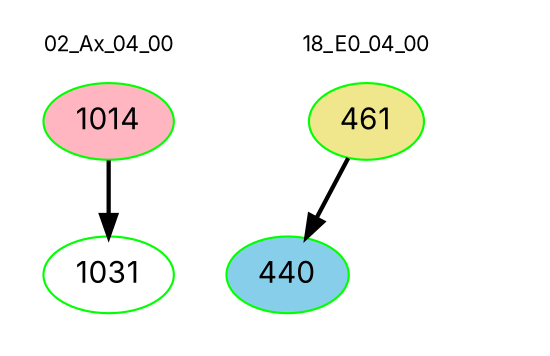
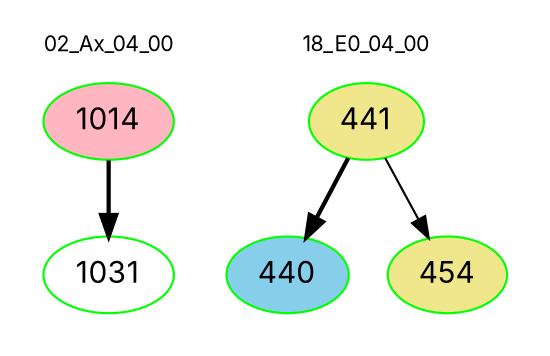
node "461": label "461" -> "441"
node "454": added
